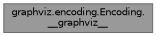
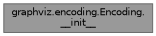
node "graphviz.encoding.Encoding. __graphviz__": label "graphviz.encoding.Encoding. __graphviz__" -> "graphviz.encoding.Encoding. __init__"
